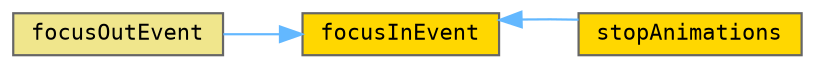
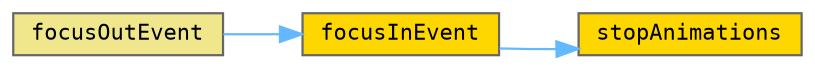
edge "stopAnimations" -> "focusInEvent": reversed
